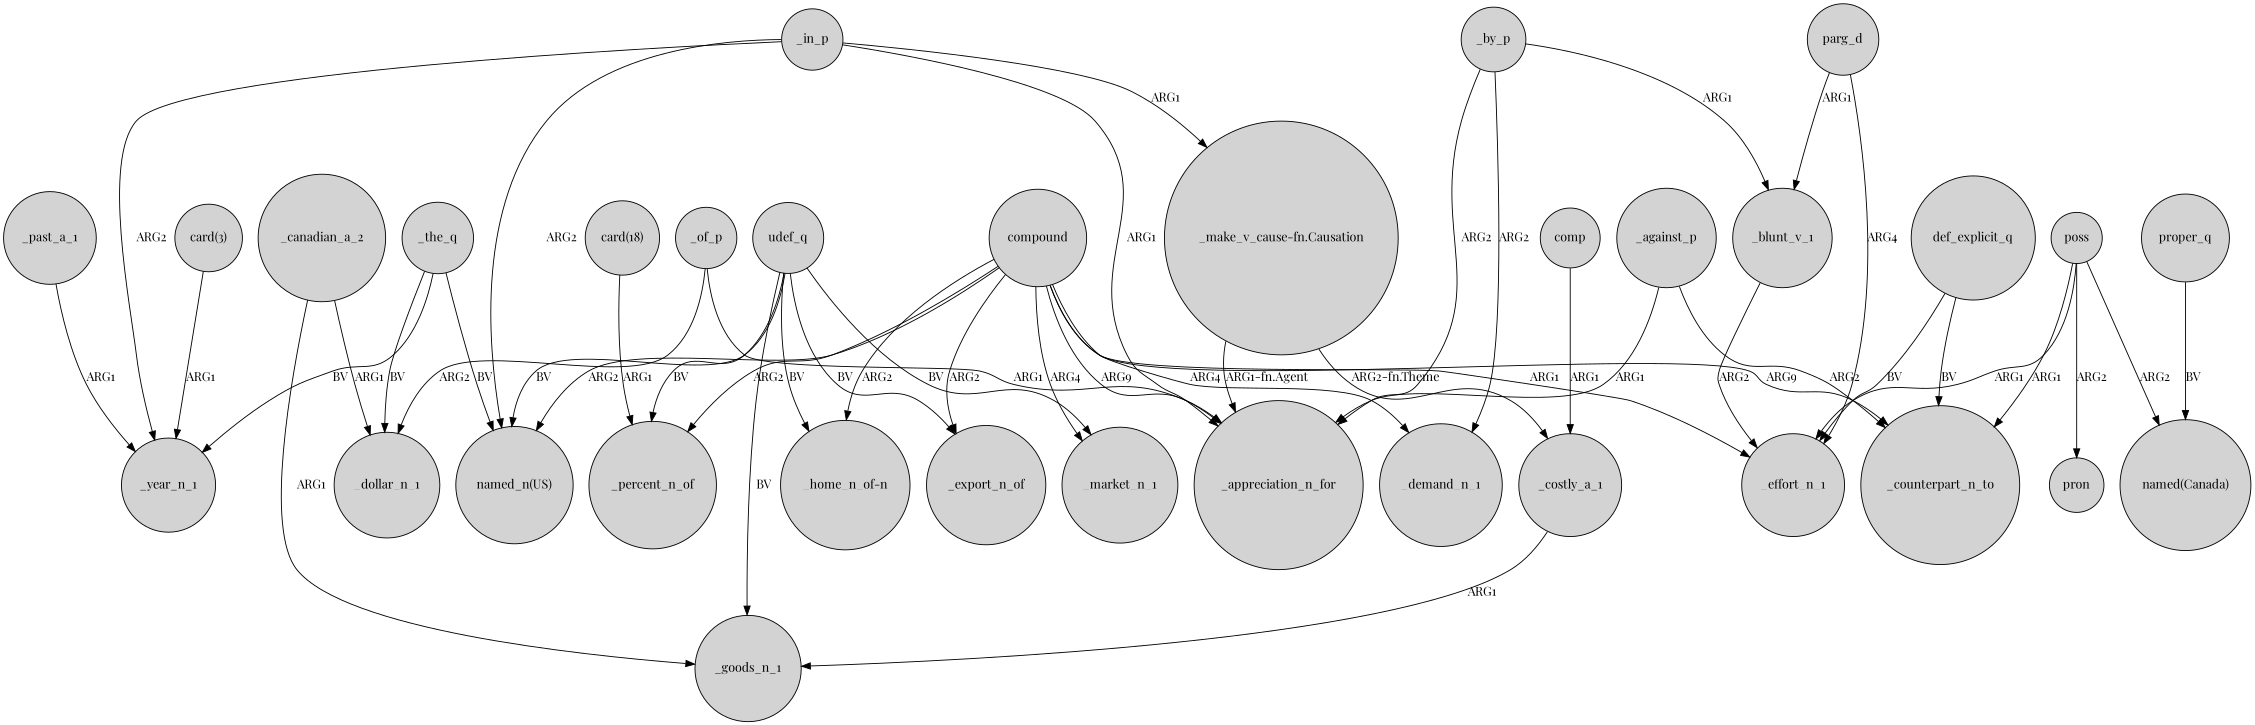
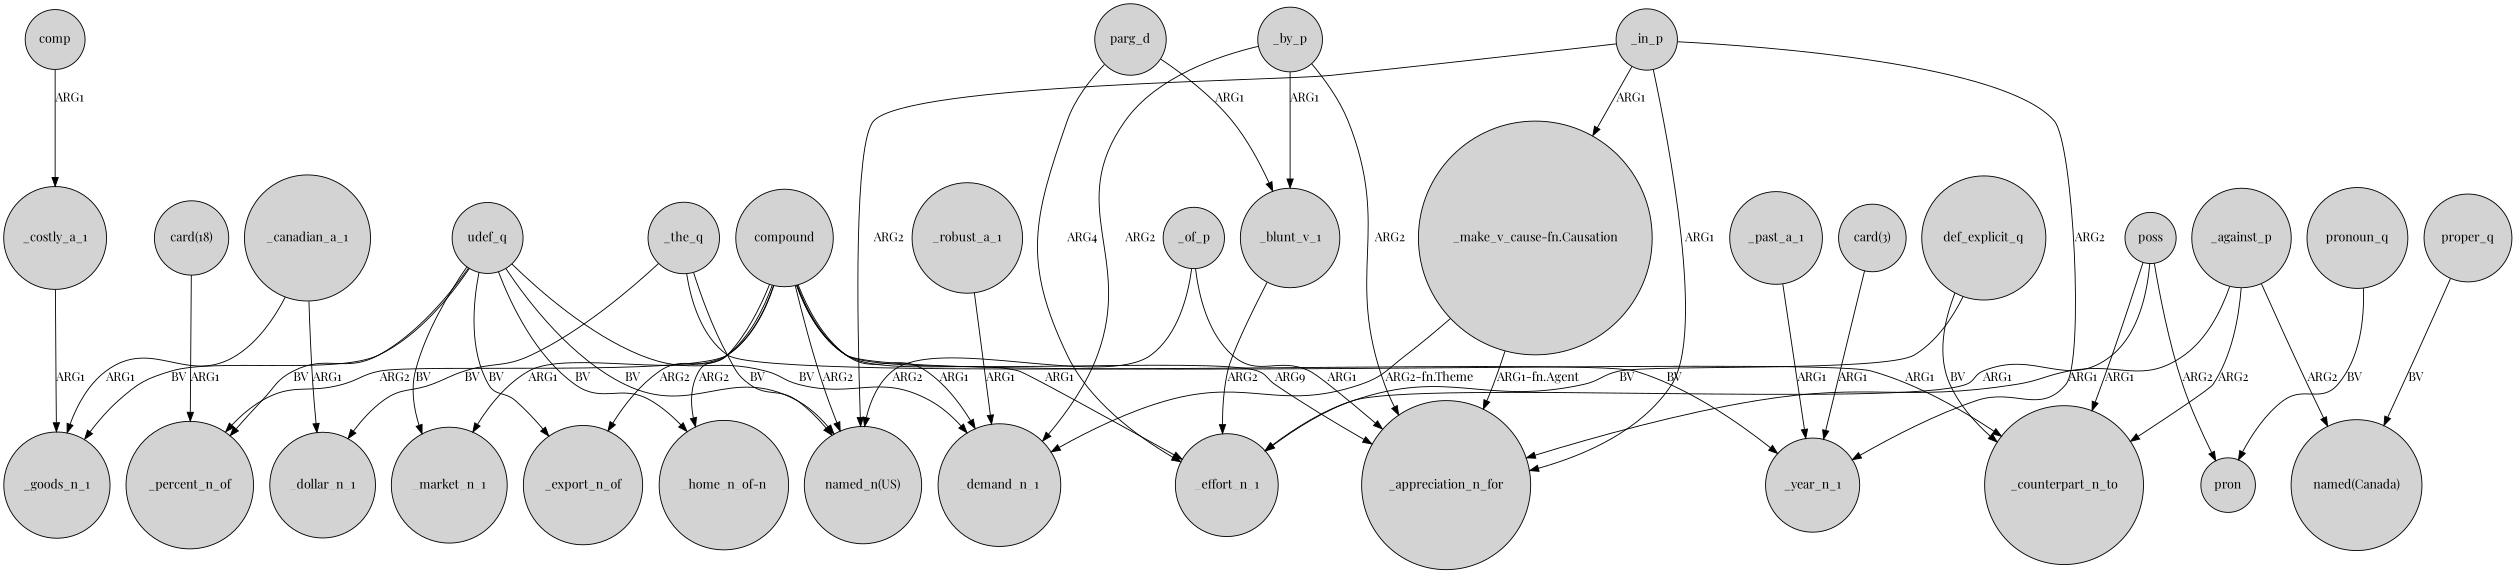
node "_canadian_a_2": label "_canadian_a_2" -> "_canadian_a_1"
node "_robust_a_1": added
node "pronoun_q": added
edge "poss" -> "named(Canada)": now "_against_p" -> "named(Canada)"
edge "_of_p" -> "_dollar_n_1": now "_of_p" -> "named_n(US)"
edge "udef_q" -> "_demand_n_1": added, label "BV"
edge "compound" -> "_market_n_1": label "ARG4" -> "ARG1"
edge "compound" -> "_demand_n_1": label "ARG4" -> "ARG1"
edge "compound" -> "_counterpart_n_to": label "ARG9" -> "ARG1"
edge "_make_v_cause-fn.Causation" -> "_costly_a_1": now "_make_v_cause-fn.Causation" -> "_demand_n_1"
